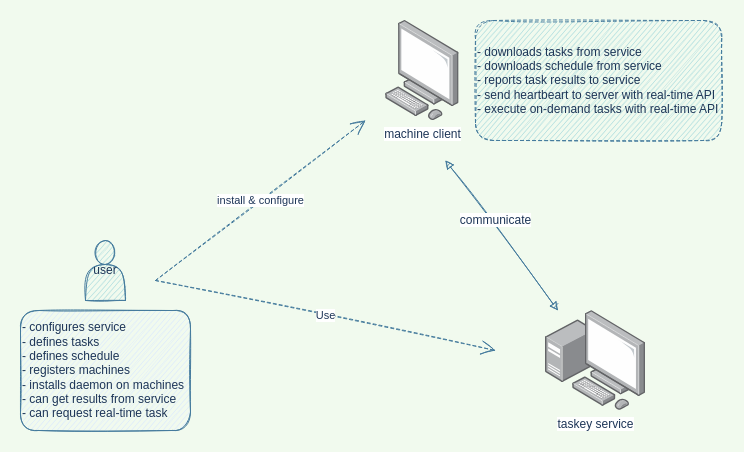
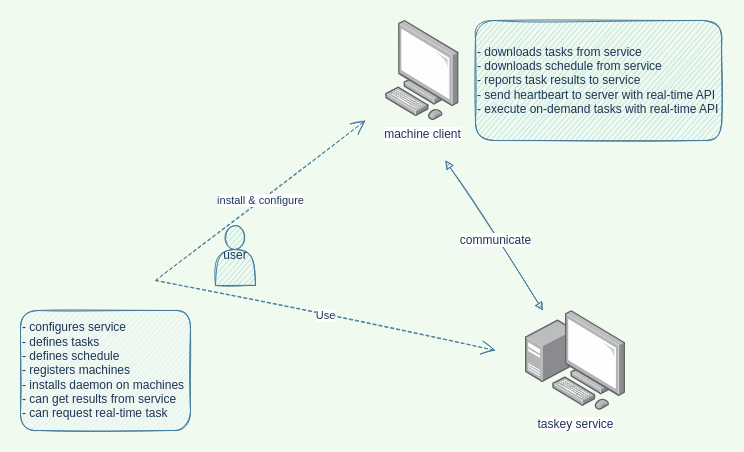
node "- downloads tasks from service - downloads schedule from service - reports task results to service - send heartbeart to server with real-time API - execute on-demand tasks with real-time API": style dashed -> solid
node "communicate": moved (496, 221) -> (496, 241)
node "user": moved (106, 271) -> (236, 256)
node "taskey service": moved (596, 361) -> (576, 361)
